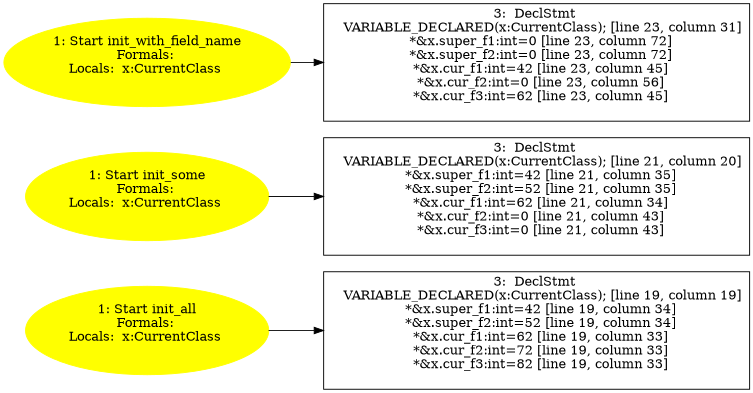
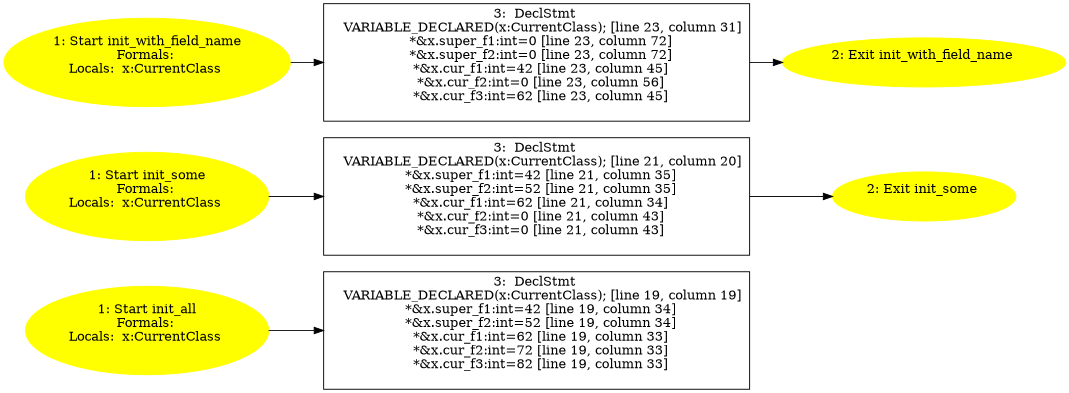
node "2: Exit init_with_field_name": added
node "2: Exit init_some": added
